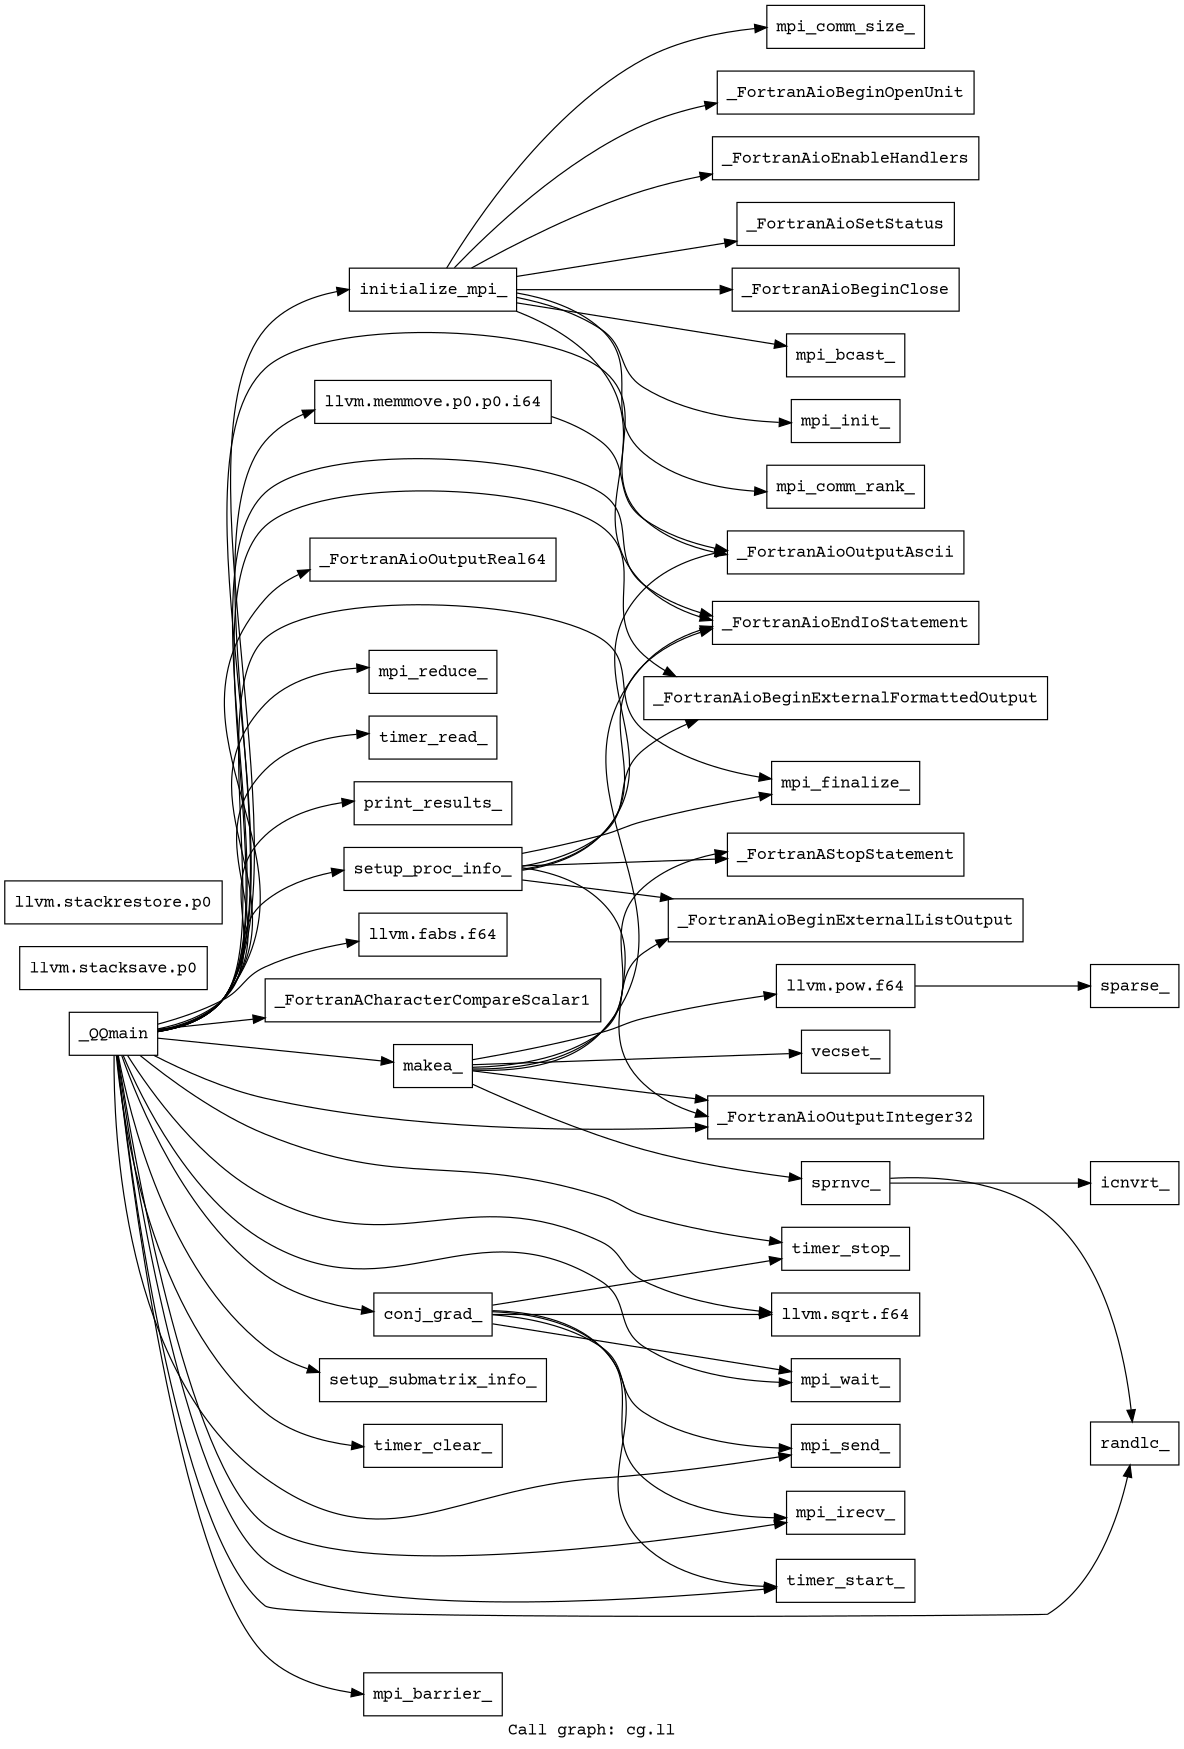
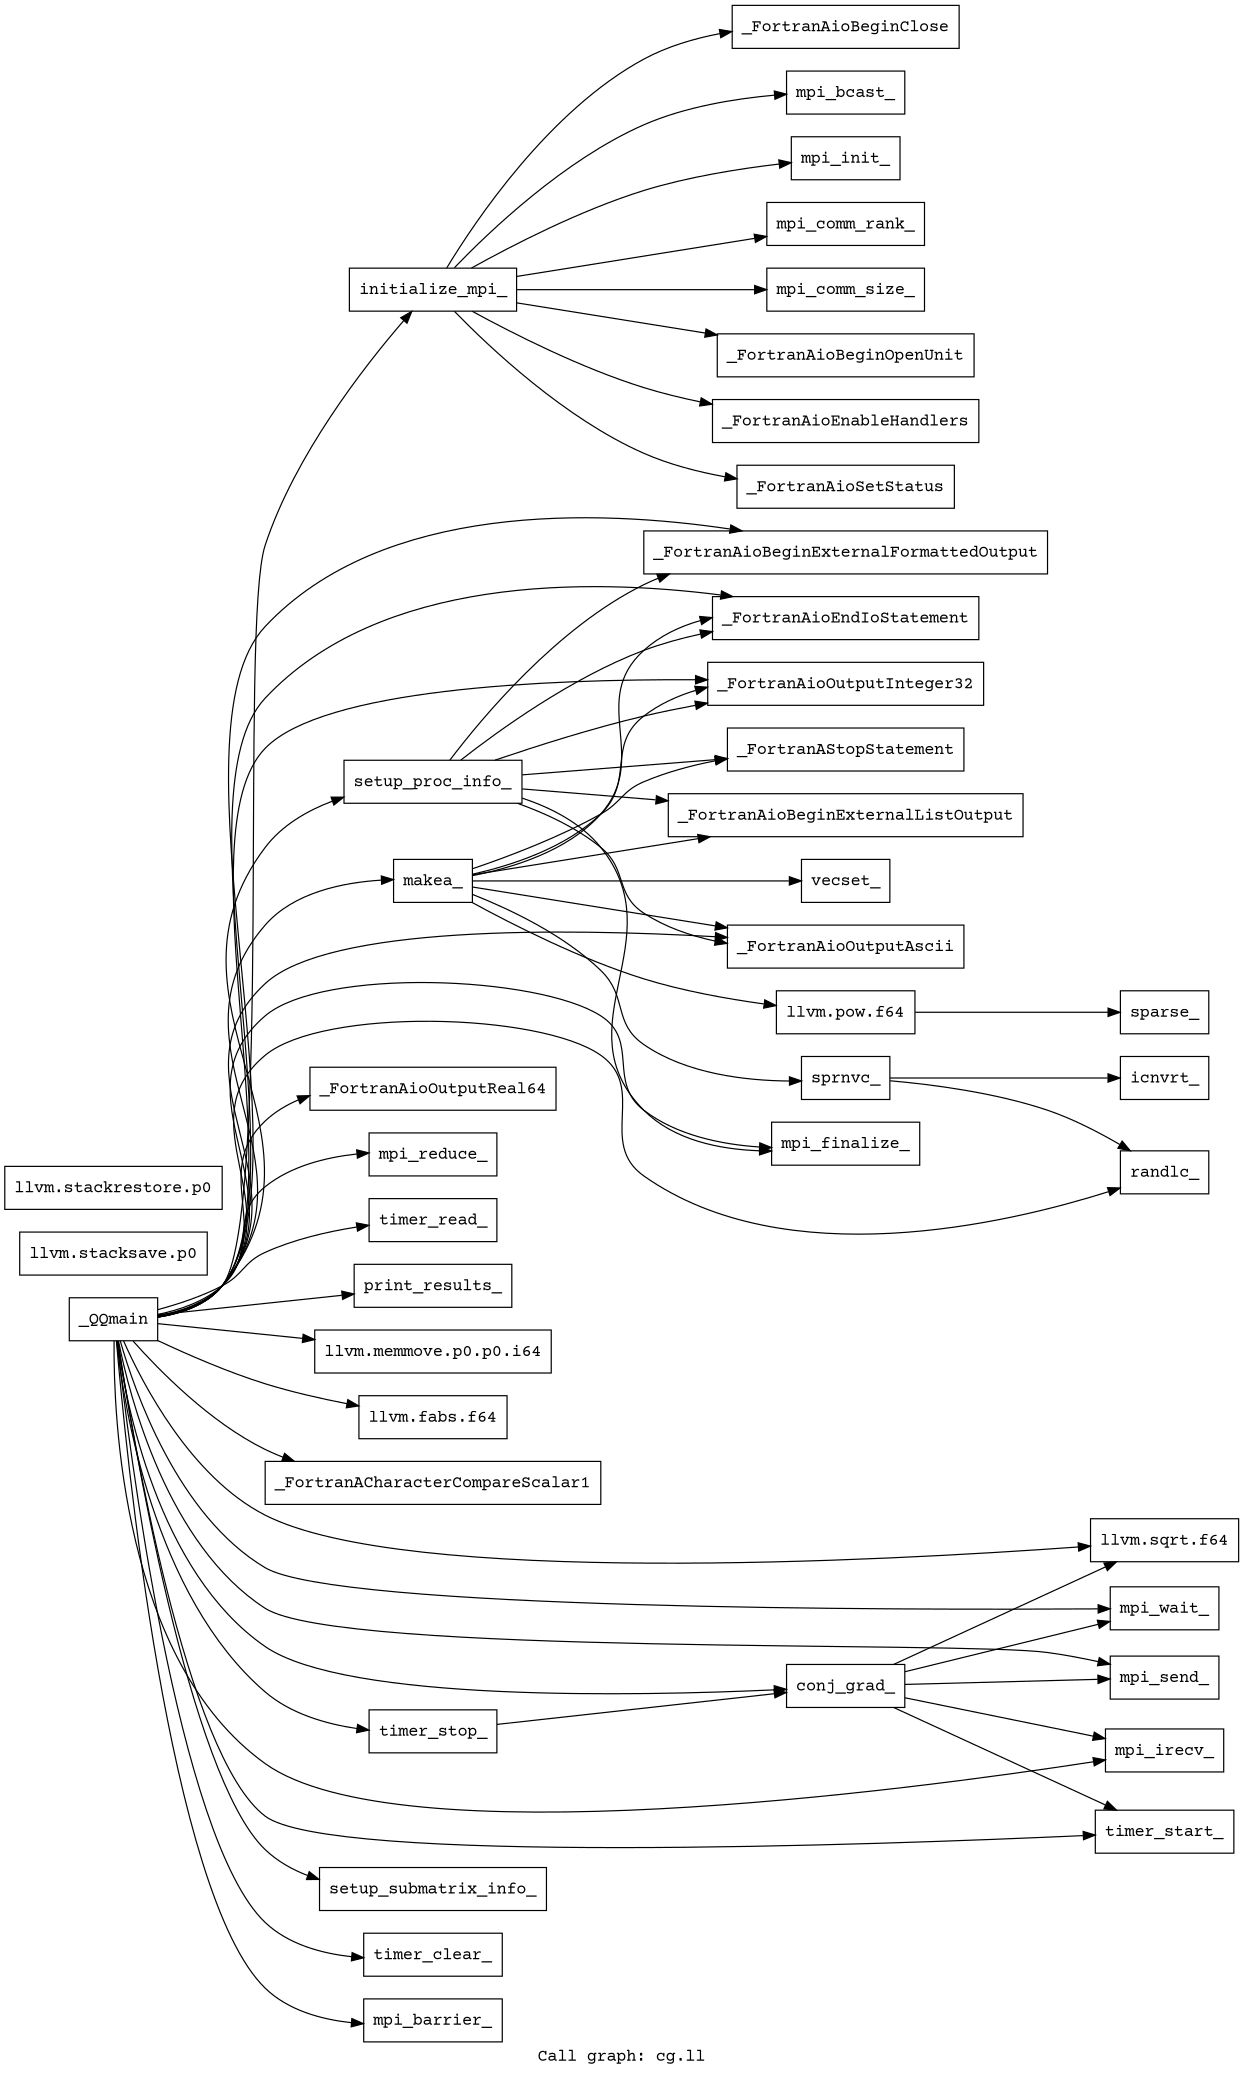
edge "llvm.memmove.p0.p0.i64" -> "_FortranAioOutputAscii": now "makea_" -> "_FortranAioOutputAscii"
edge "initialize_mpi_" -> "_FortranAioEndIoStatement": removed
edge "conj_grad_" -> "timer_stop_": reversed
